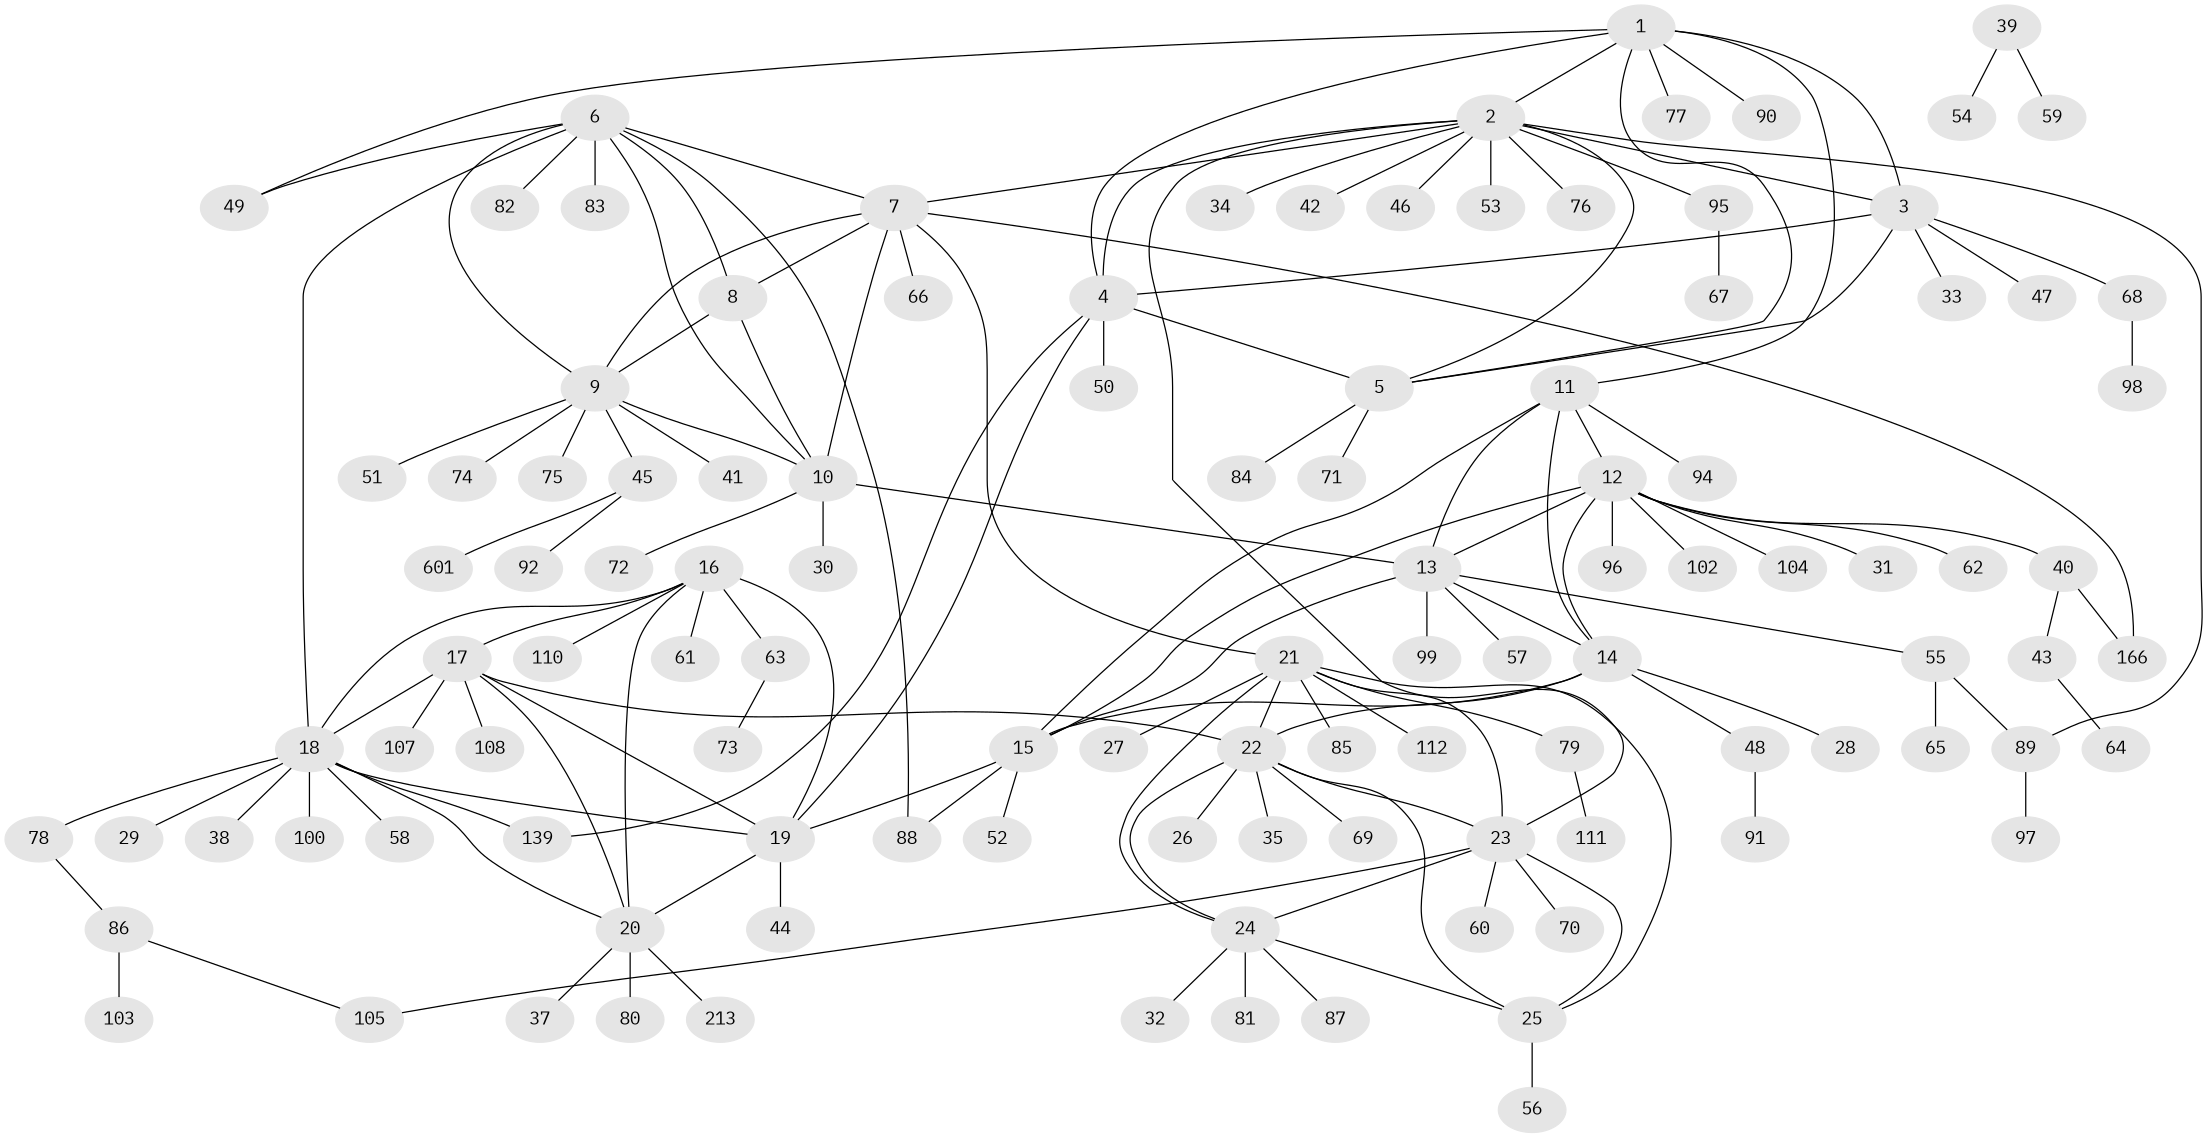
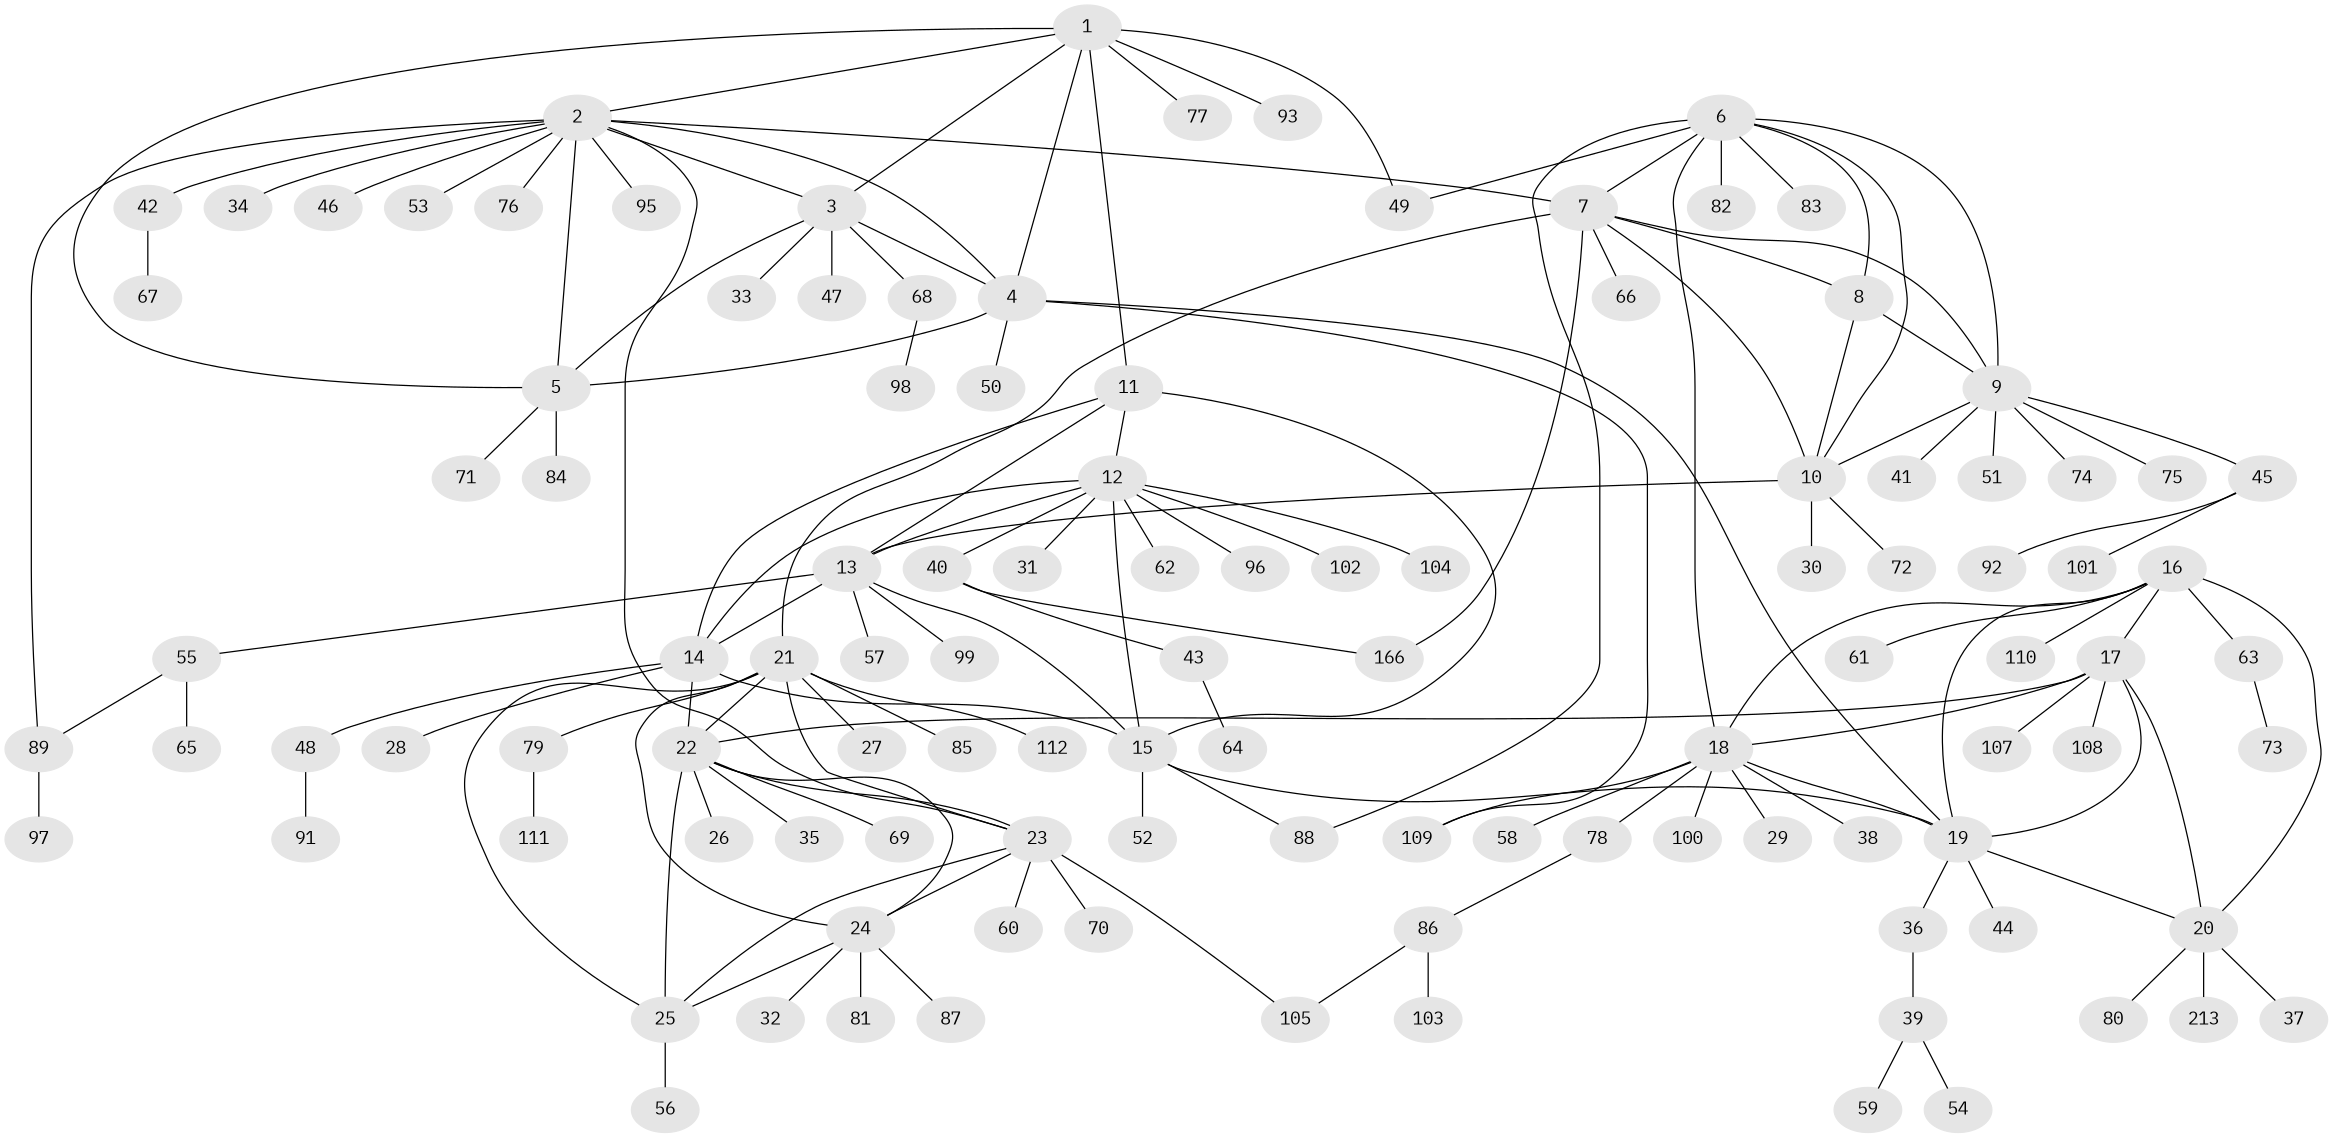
node "90": label "90" -> "93"
edge "95" -- "67": now "42" -- "67"
node "94": removed
node "601": label "601" -> "101"
node "139": label "139" -> "109"
edge "18" -- "20": removed
node "36": added
